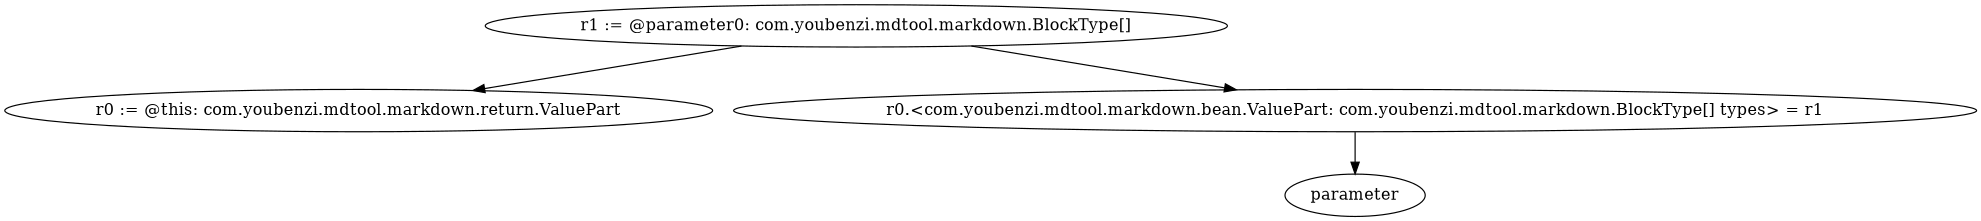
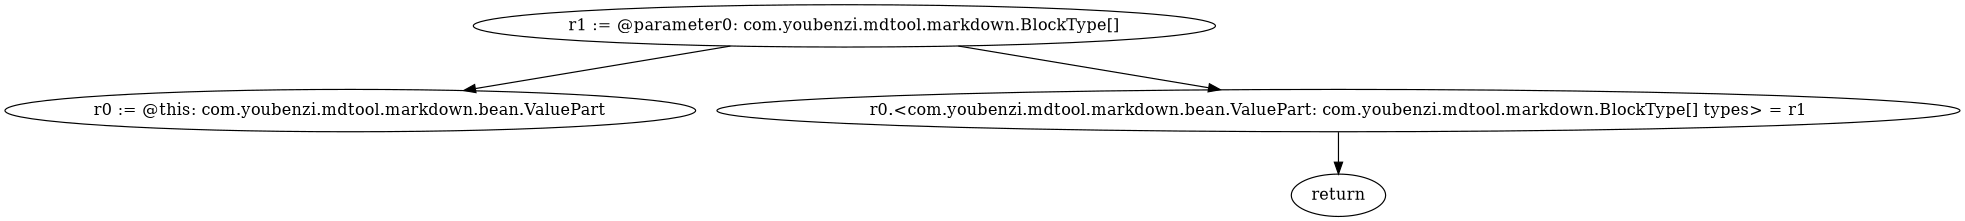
node "r0 := @this: com.youbenzi.mdtool.markdown.return.ValuePart": label "r0 := @this: com.youbenzi.mdtool.markdown.return.ValuePart" -> "r0 := @this: com.youbenzi.mdtool.markdown.bean.ValuePart"
node "parameter": label "parameter" -> "return"
